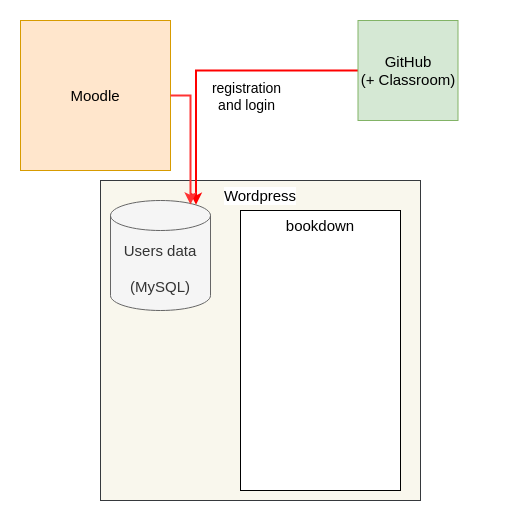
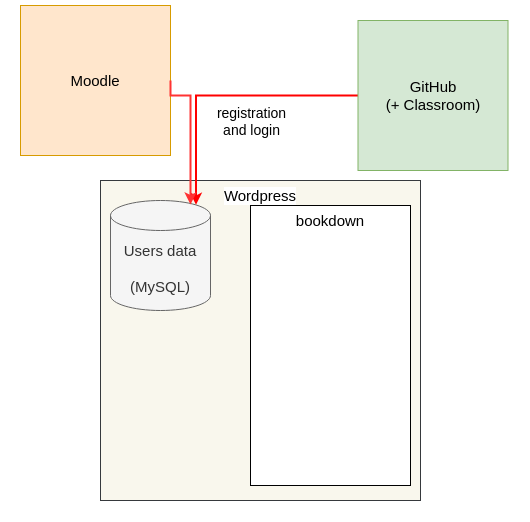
node "GitHub (+ Classroom)": size 100x100 -> 150x150
node "Moodle": moved (96, 96) -> (96, 81)
node "bookdown": moved (321, 351) -> (331, 346)
